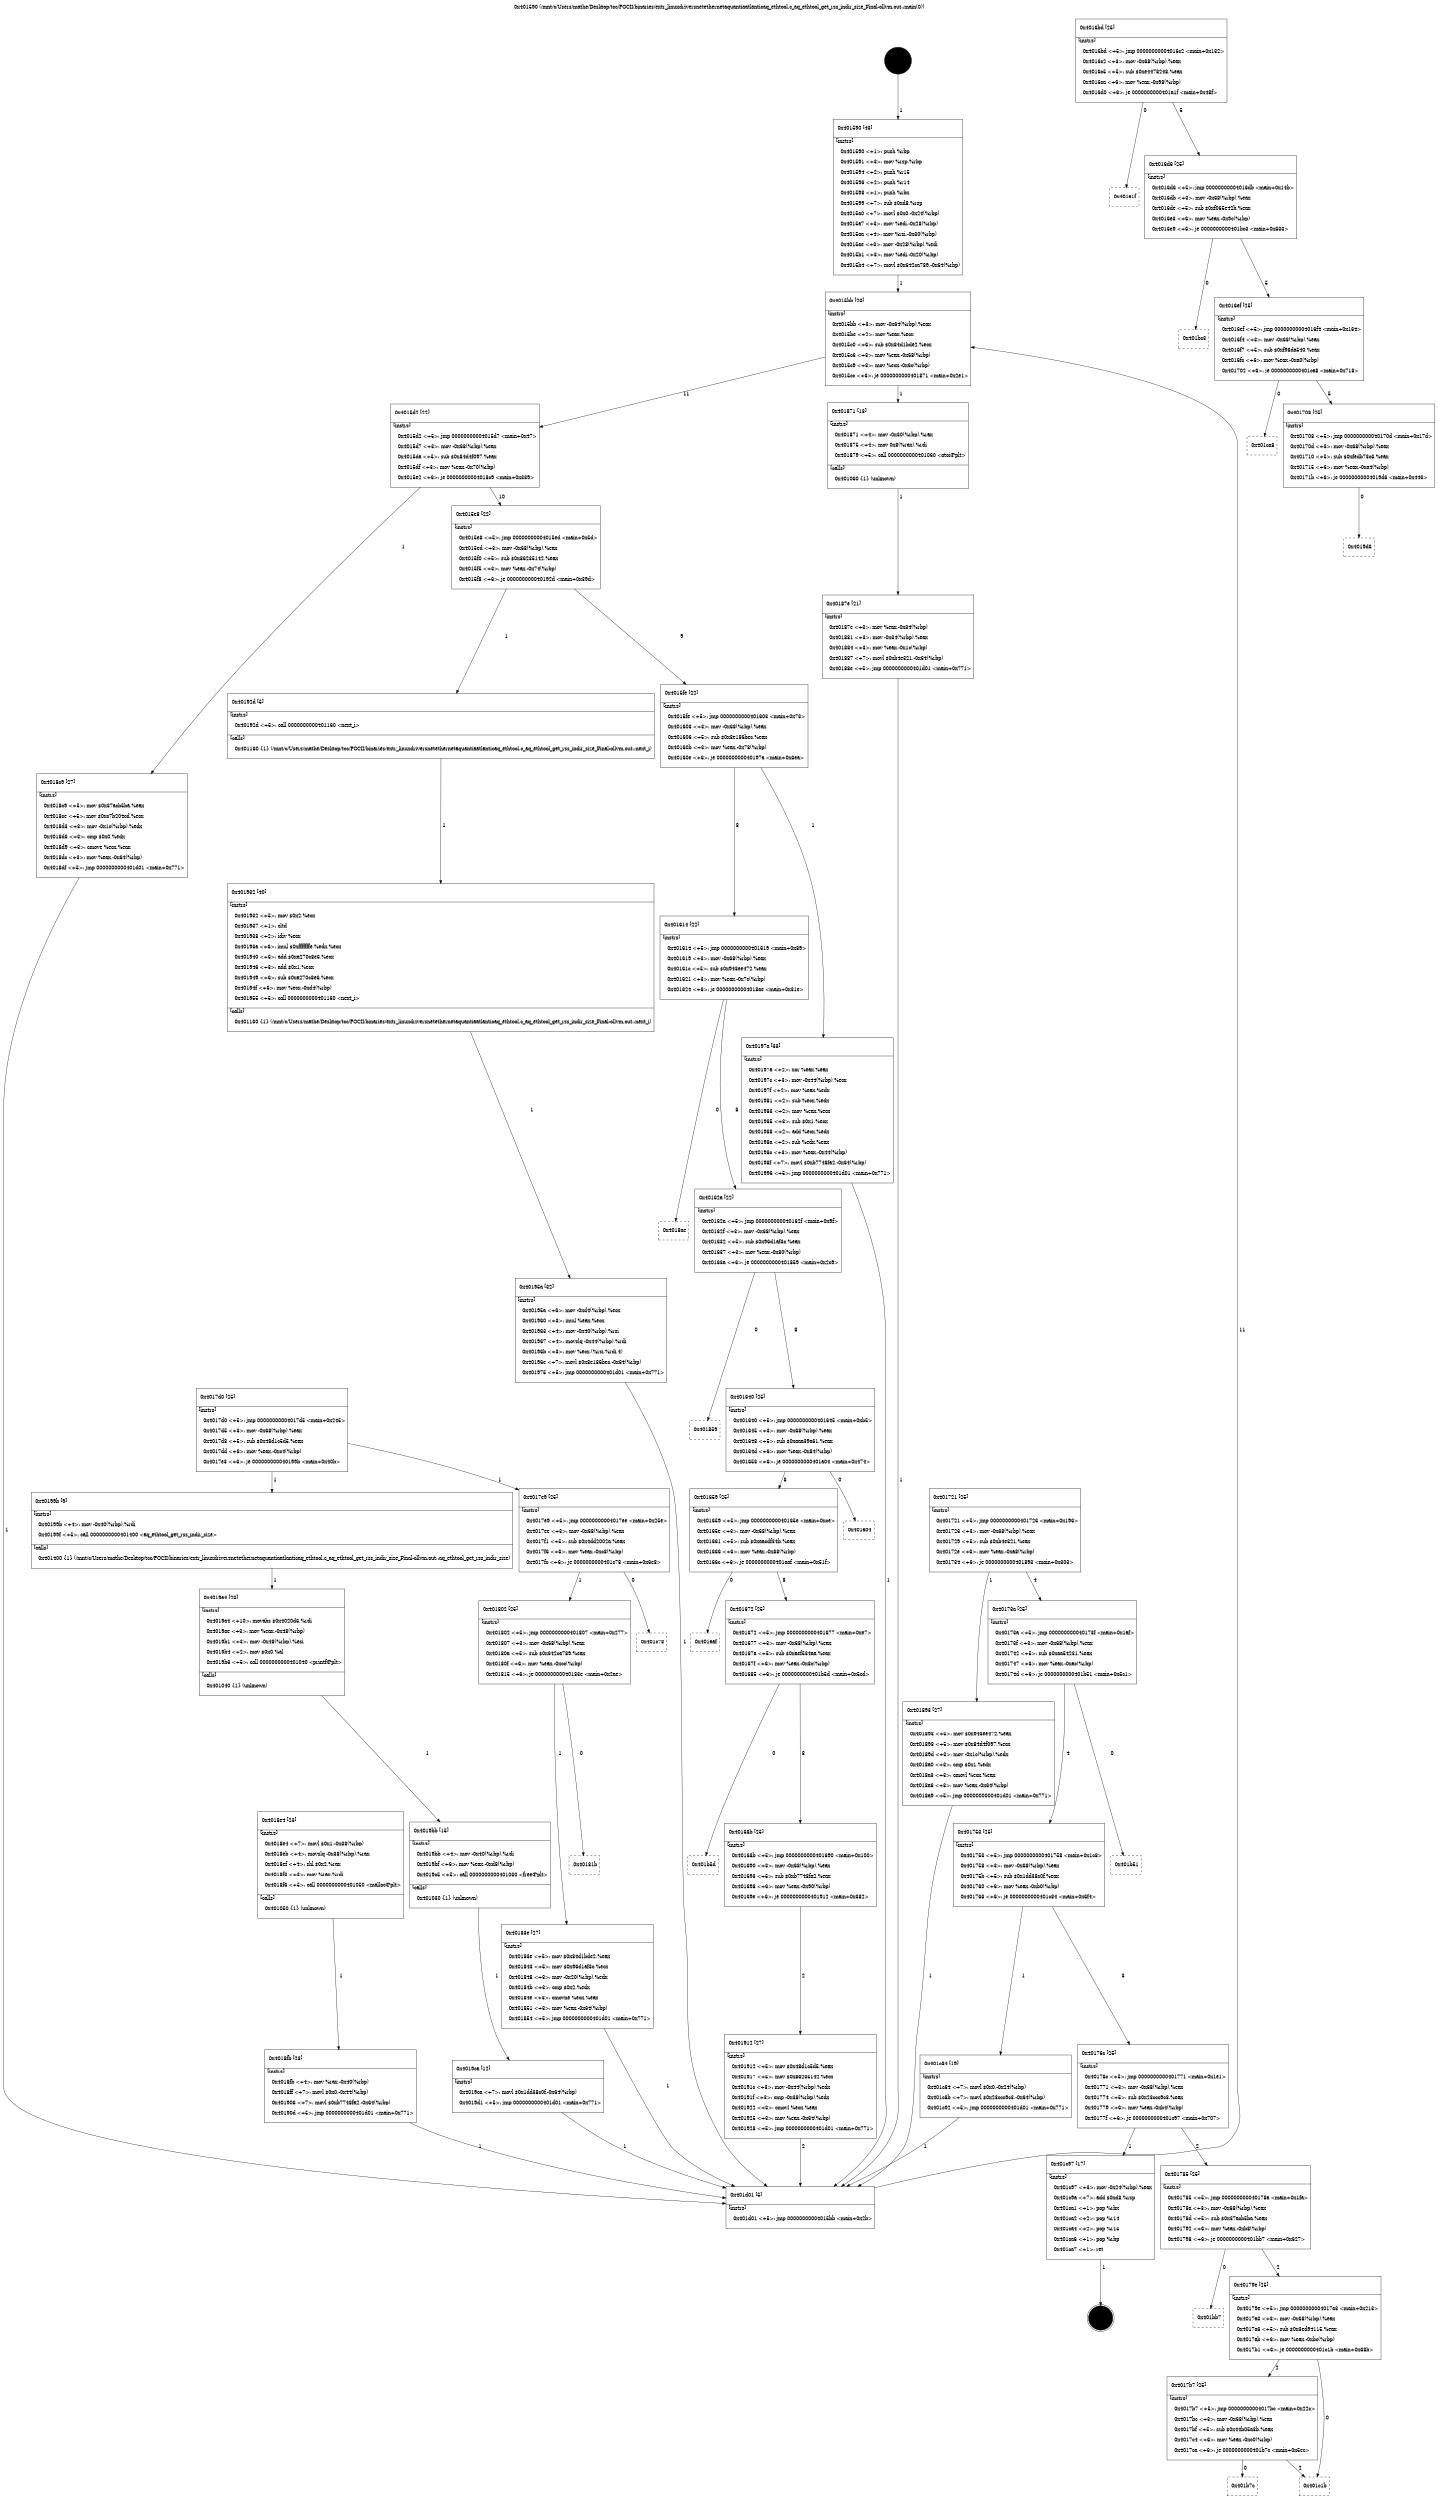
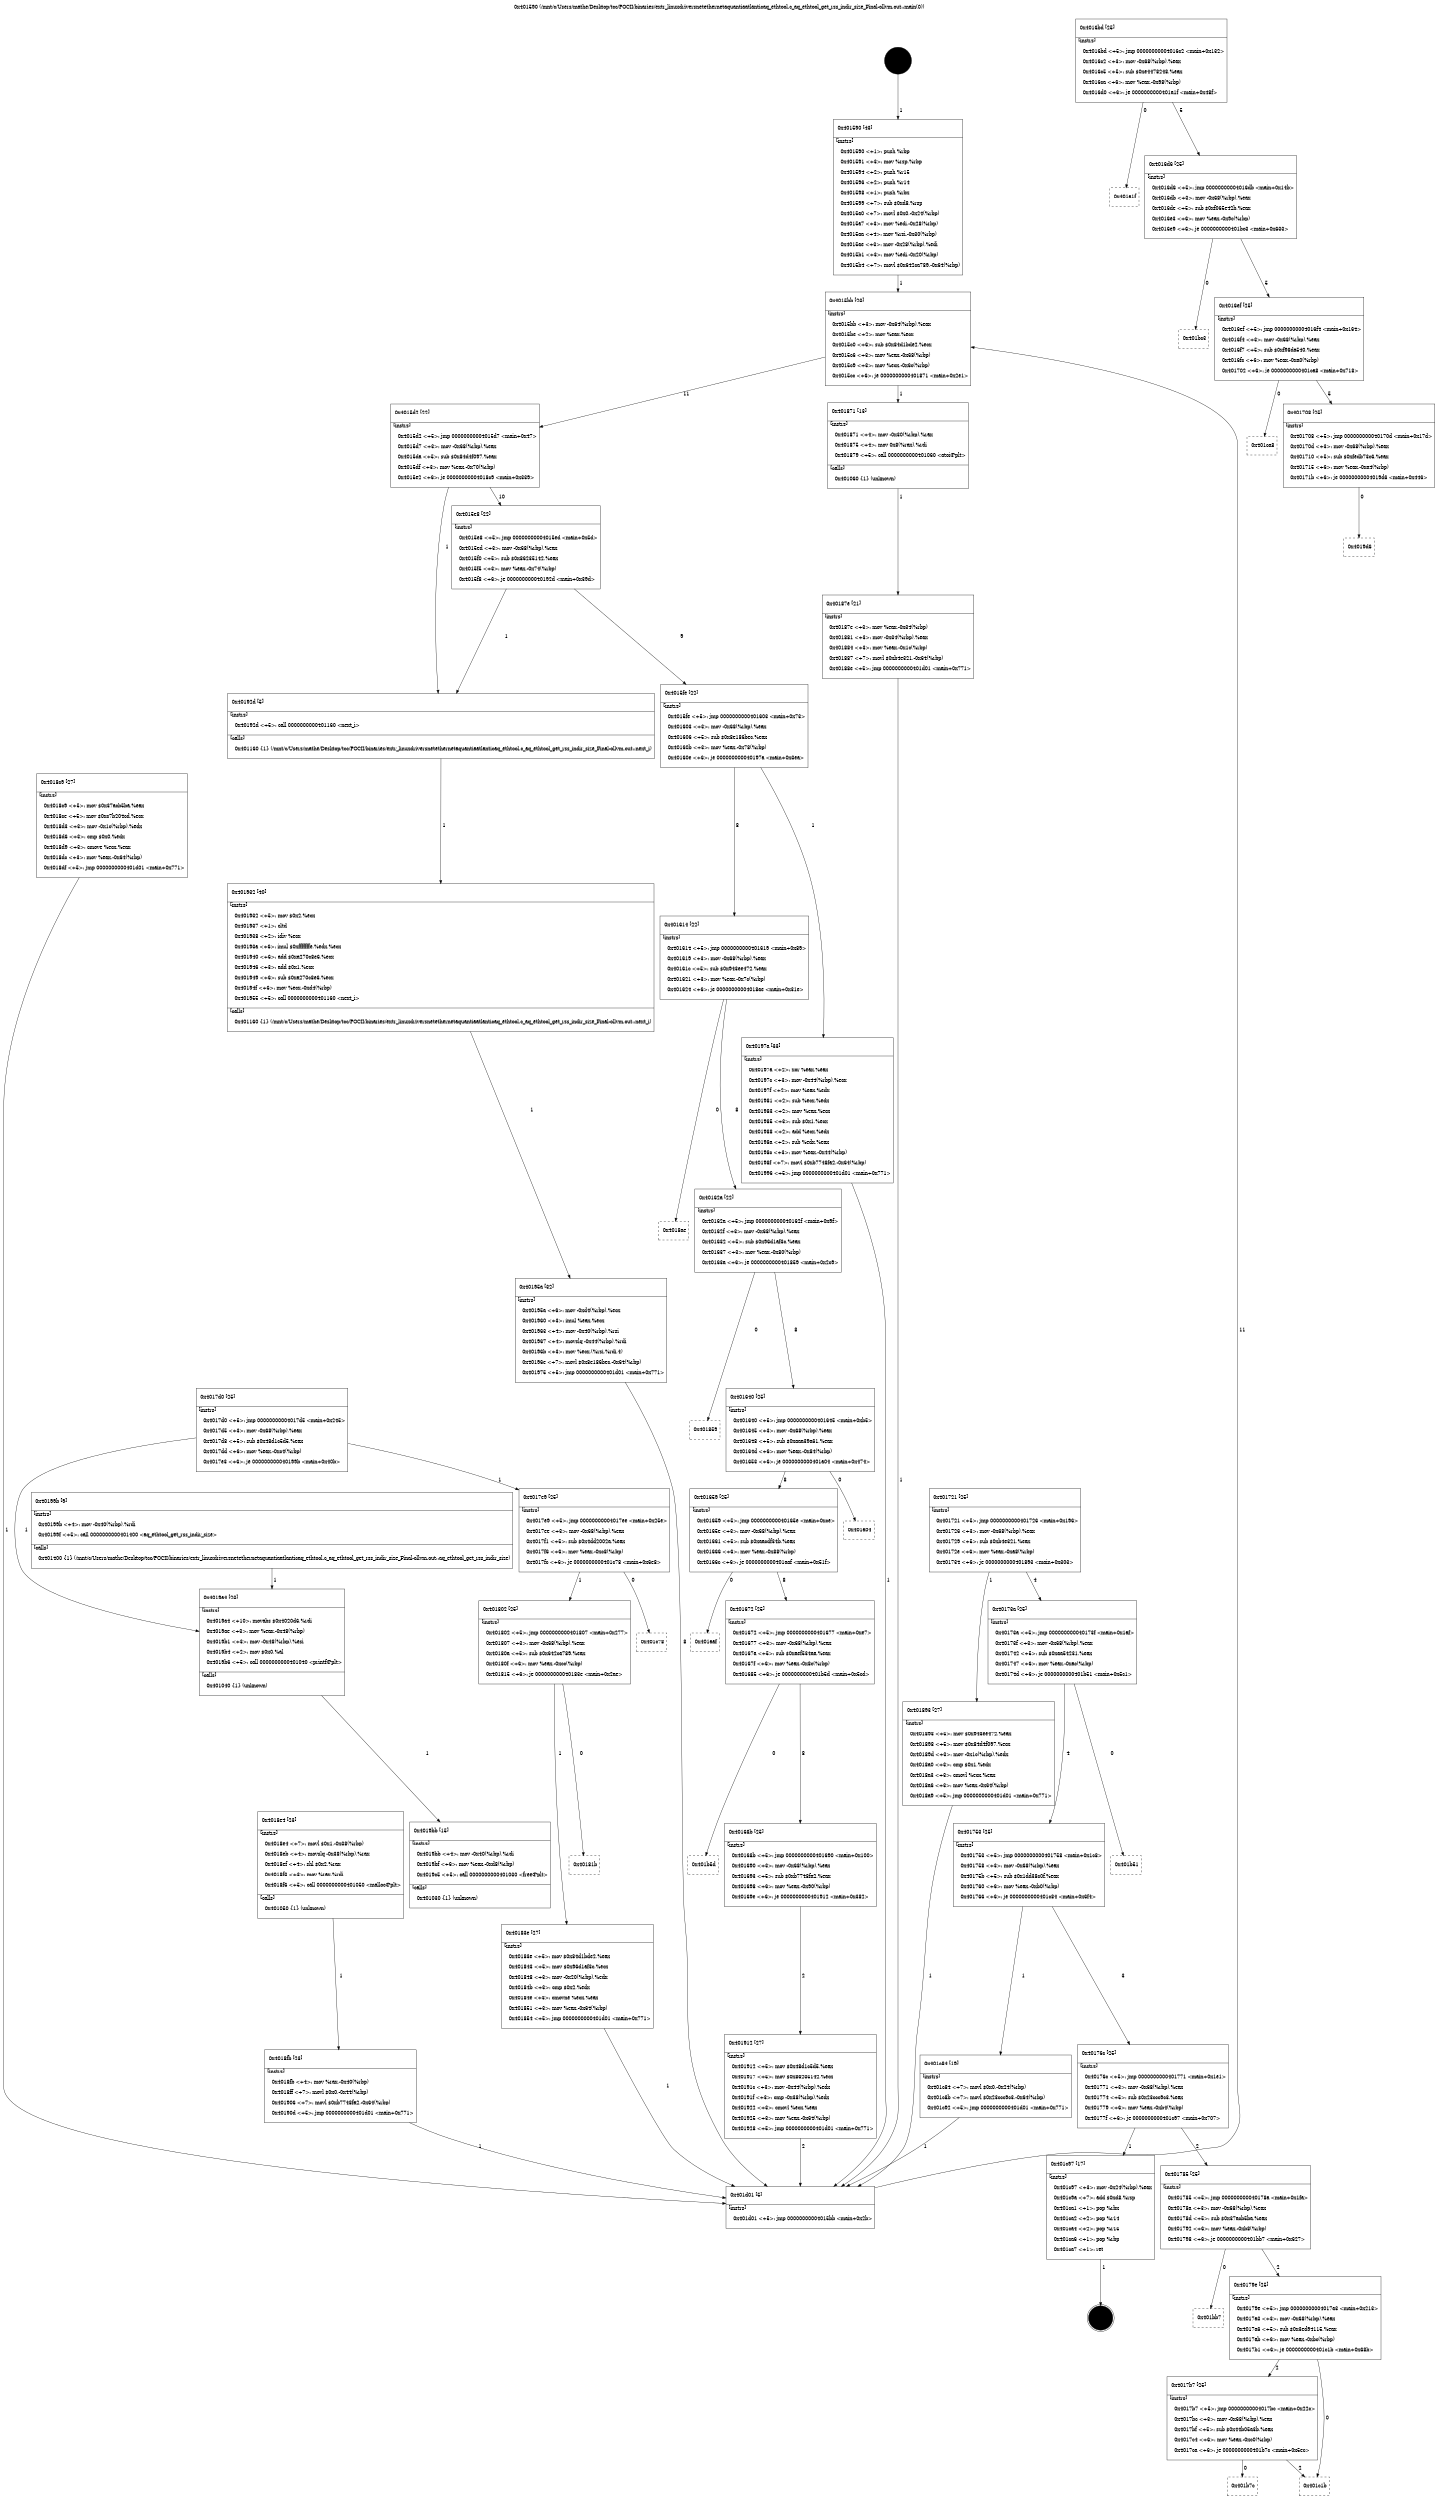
edge "0x4015d2 [22]" -> "0x4018c9 [27]": now "0x4015d2 [22]" -> "0x40192d [5]"
edge "0x4017d0 [25]" -> "0x40199b [9]": now "0x4017d0 [25]" -> "0x4019a4 [23]"
edge "0x40195a [32]" -> "0x401d01 [5]": label " 1" -> " 8"
node "0x4019ca [12]": removed
